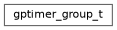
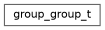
node "gptimer_group_t": label "gptimer_group_t" -> "group_group_t"
